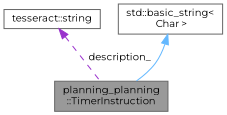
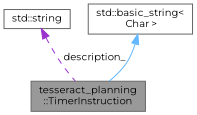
node "tesseract::string": label "tesseract::string" -> "std::string"
node "planning_planning ::TimerInstruction": label "planning_planning ::TimerInstruction" -> "tesseract_planning ::TimerInstruction"
